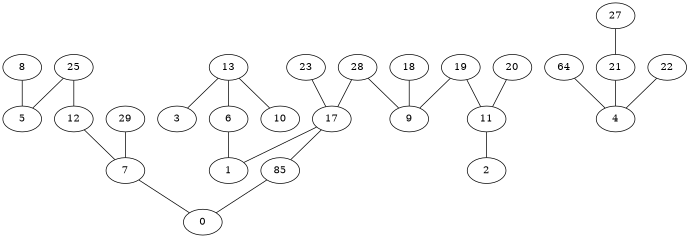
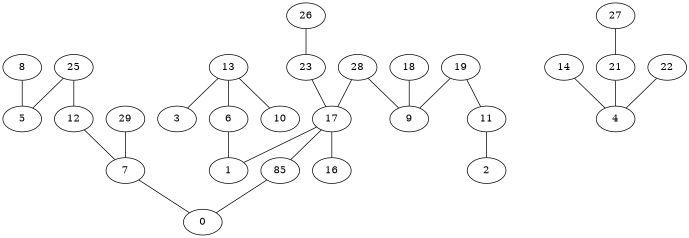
node "26": added
node "20": removed
node "64": label "64" -> "14"
node "16": added
